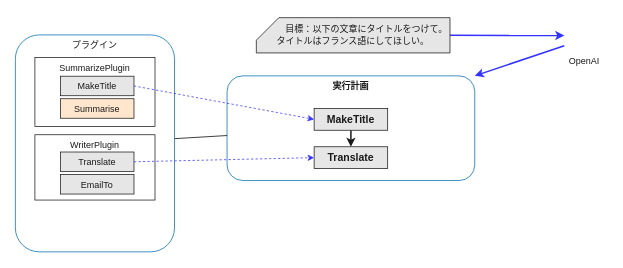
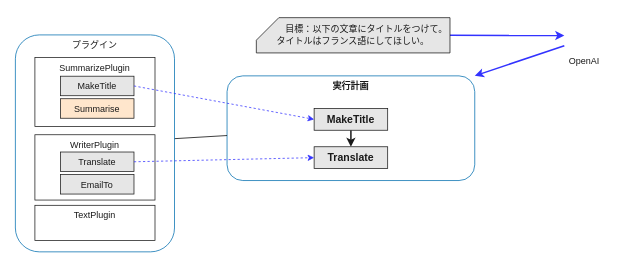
node "TextPlugin": added
